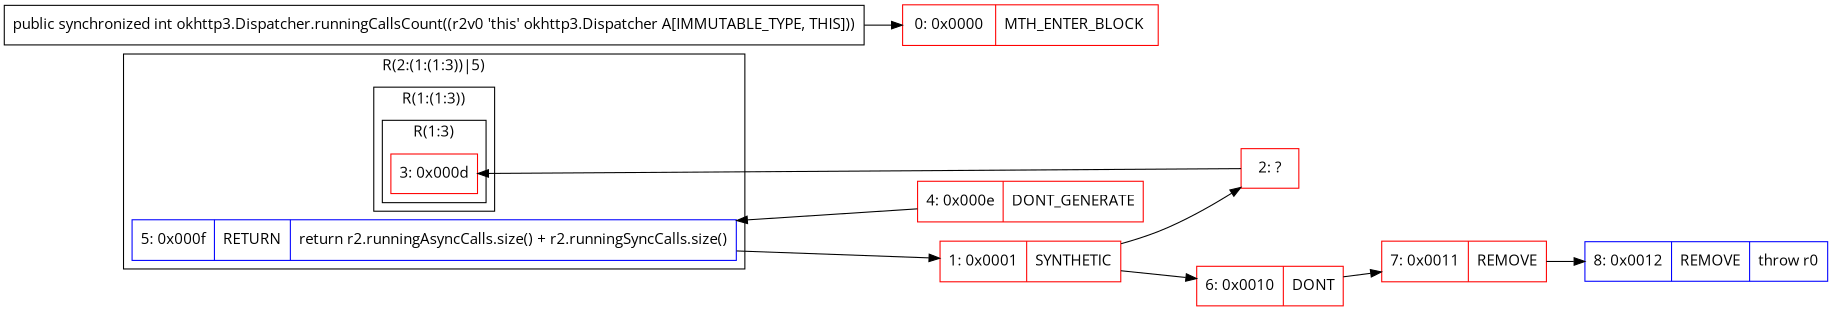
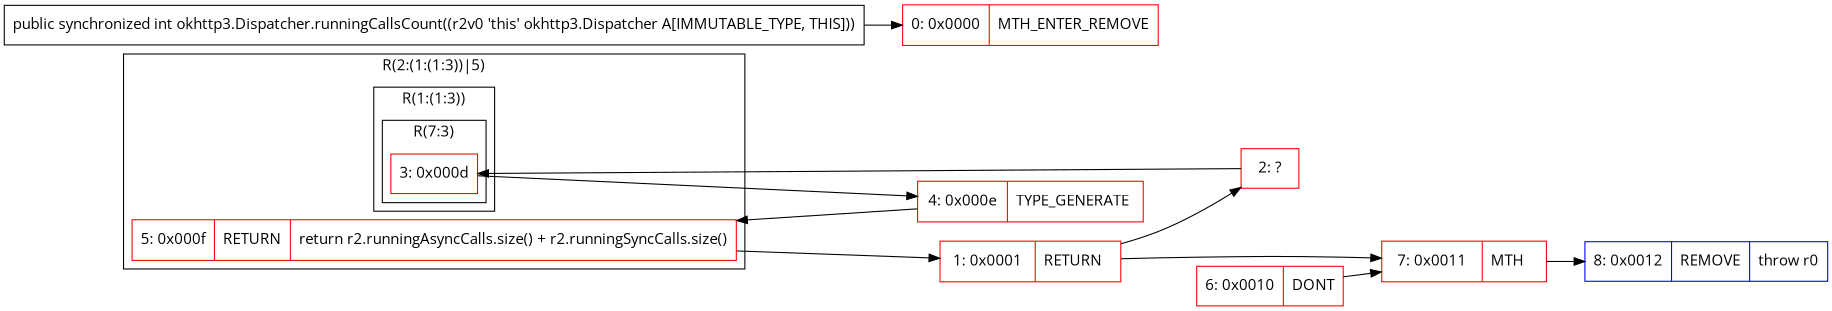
node "0: 0x0000": text "MTH_ENTER_BLOCK" -> "MTH_ENTER_REMOVE"
cluster "R(1:3)": label "R(1:3)" -> "R(7:3)"
edge "3: 0x000d" -> "4: 0x000e": added
node "4: 0x000e": text "DONT_GENERATE" -> "TYPE_GENERATE"
node "5: 0x000f": color blue -> red
node "1: 0x0001": text "SYNTHETIC" -> "RETURN"
node "7: 0x0011": text "REMOVE" -> "MTH"
edge "1: 0x0001" -> "6: 0x0010": now "1: 0x0001" -> "7: 0x0011"
